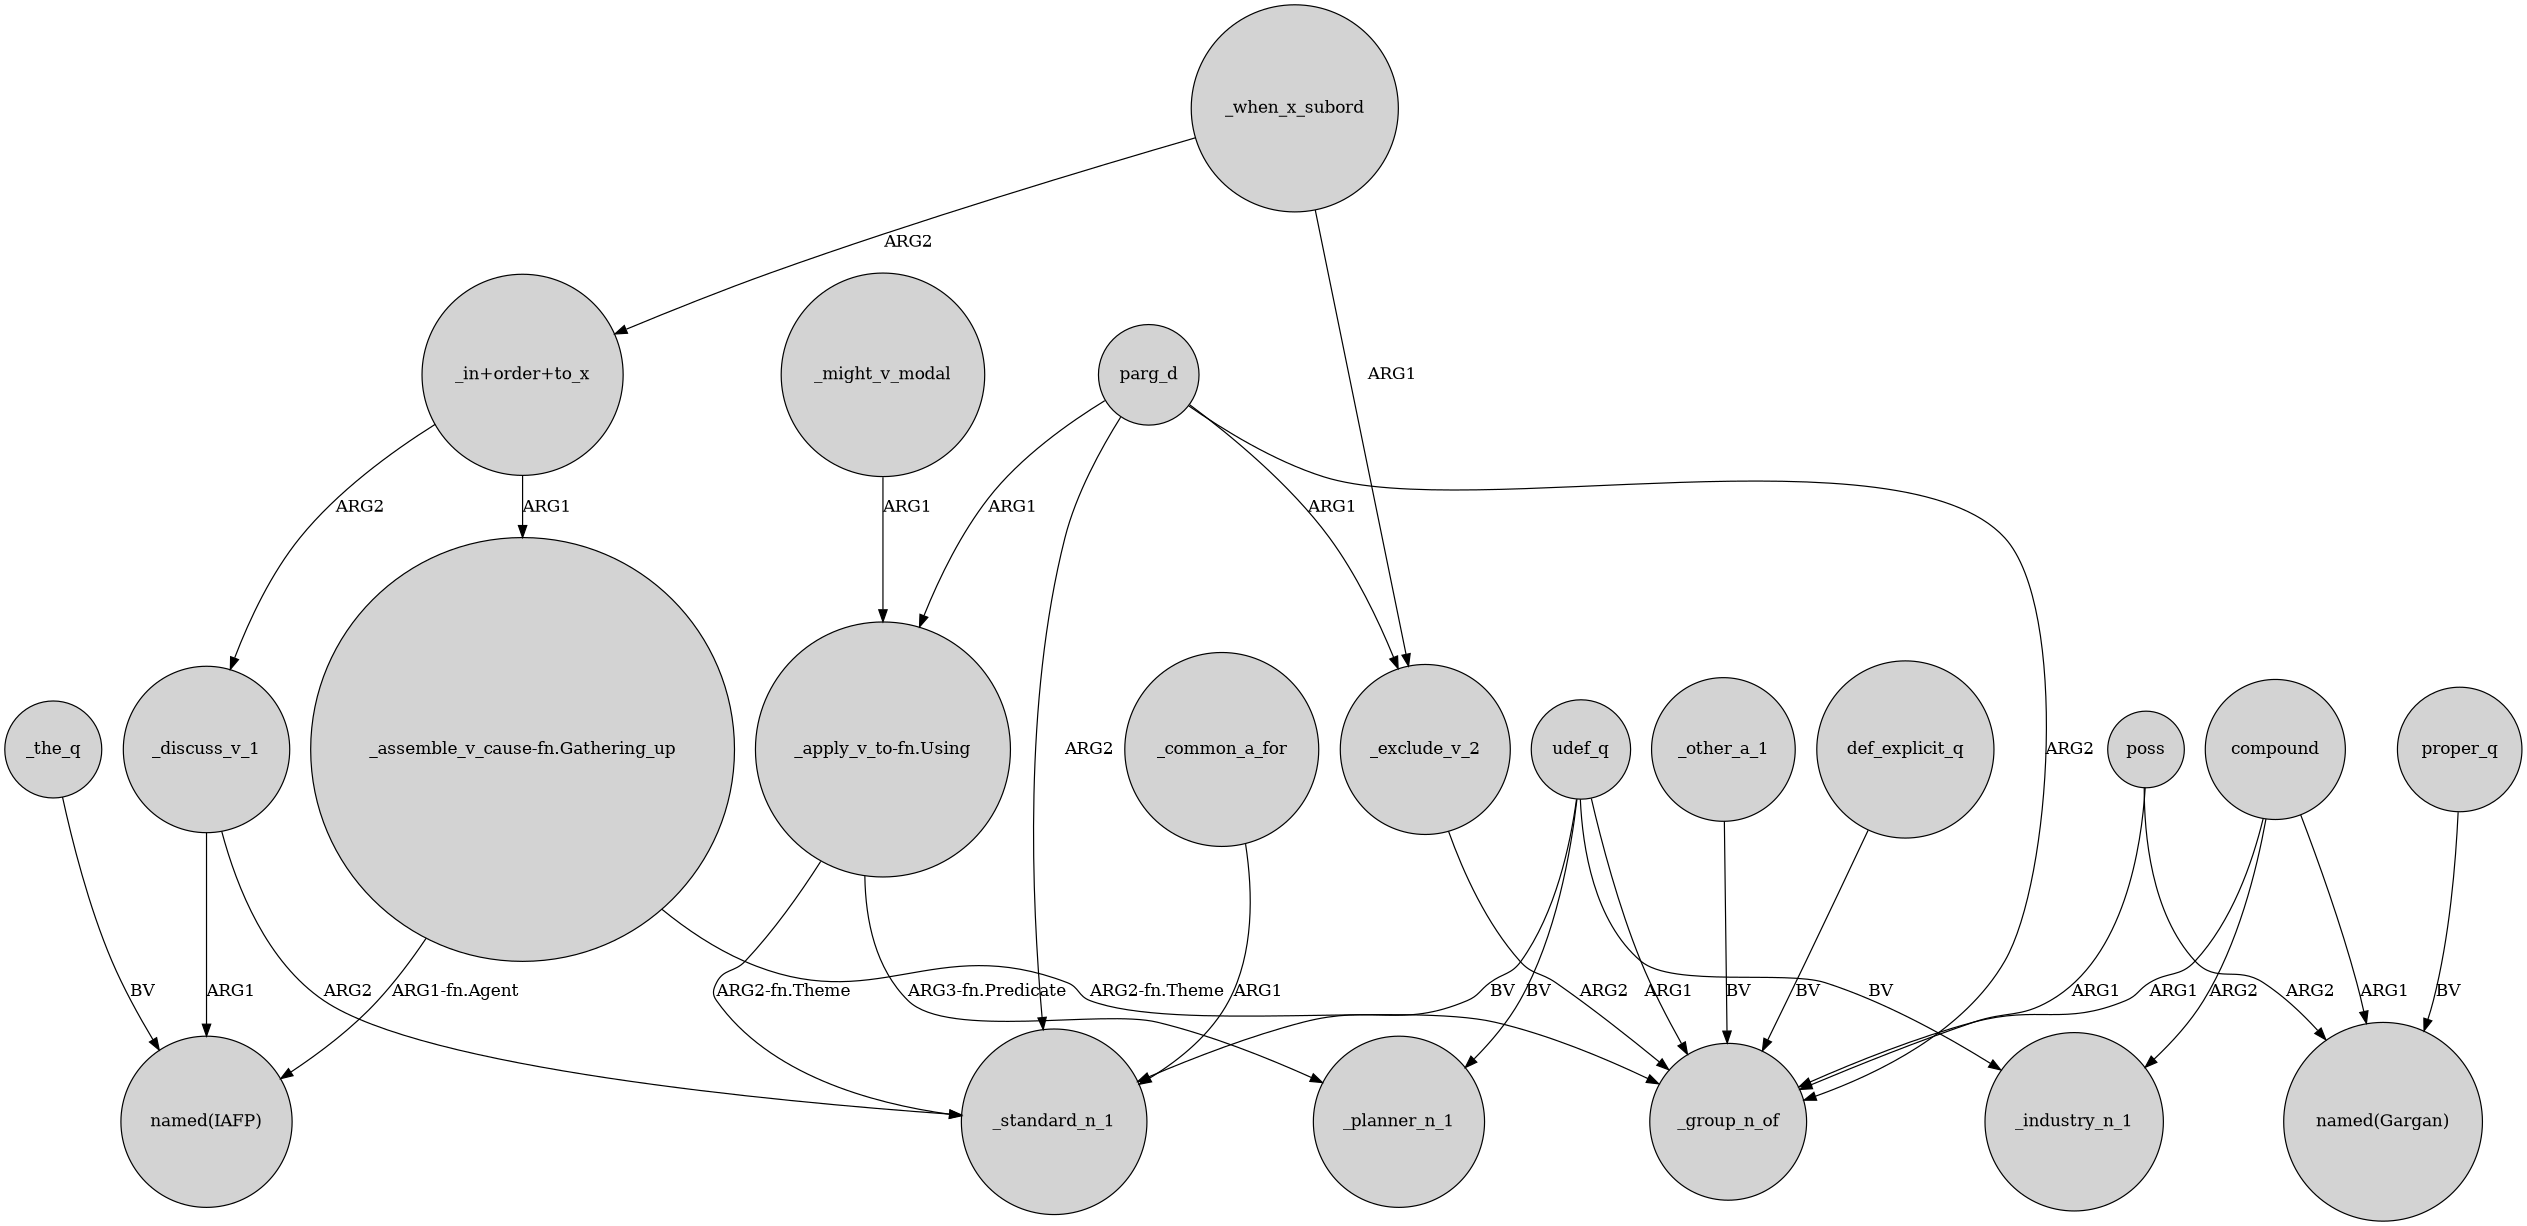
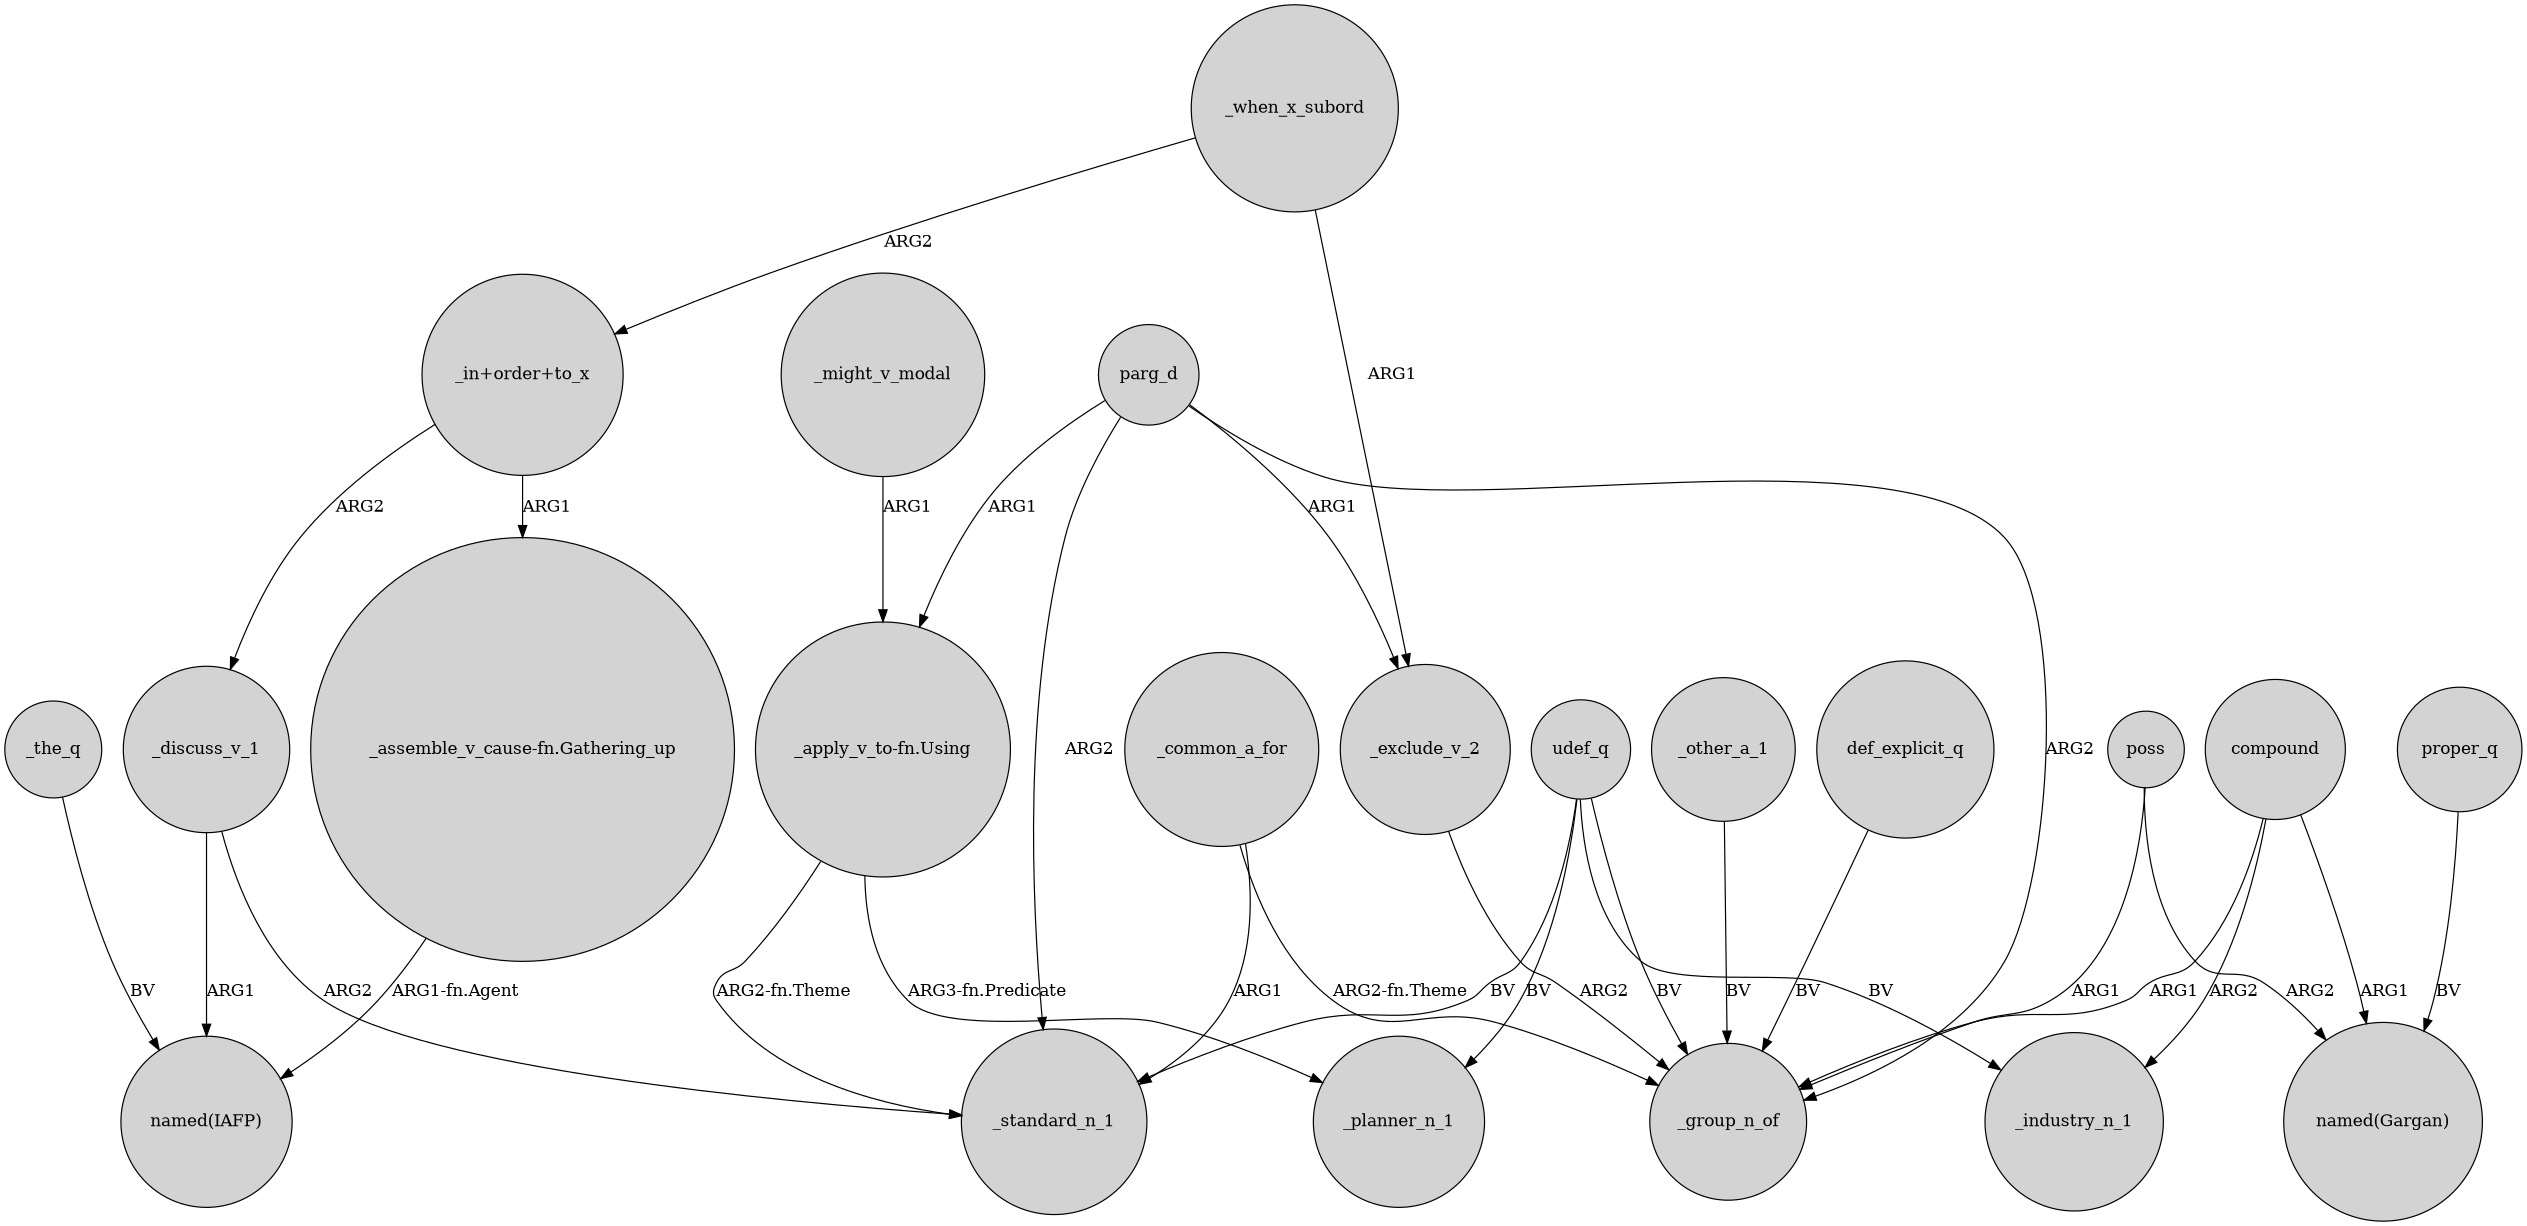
edge "udef_q" -> "_group_n_of": label "ARG1" -> "BV"
edge "_assemble_v_cause-fn.Gathering_up" -> "_group_n_of": now "_common_a_for" -> "_group_n_of"
